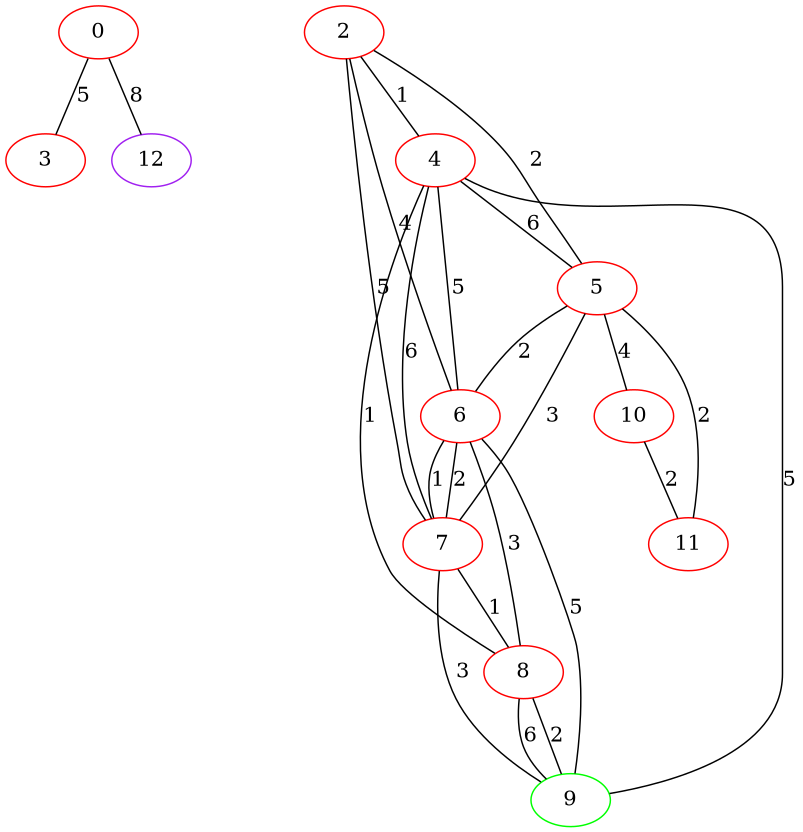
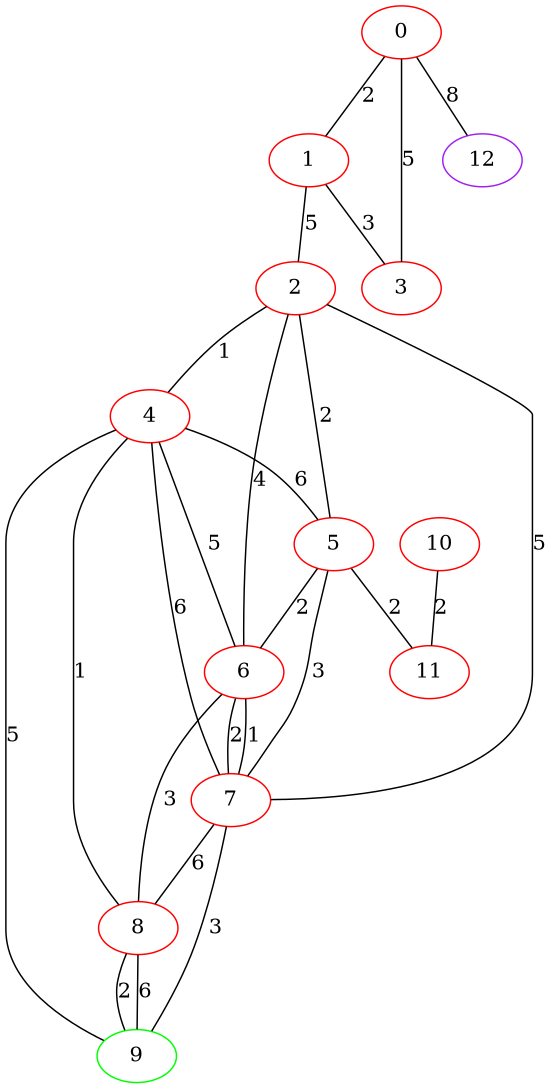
node "1": added
edge "5" -- "10": removed, label "4"
edge "6" -- "9": removed, label "5"
edge "7" -- "8": label "1" -> "6"
